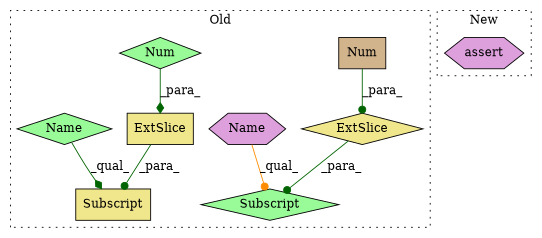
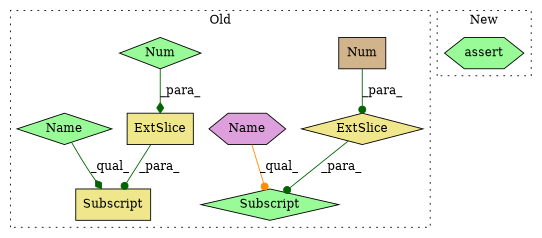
node "assert": fillcolor plum -> palegreen
